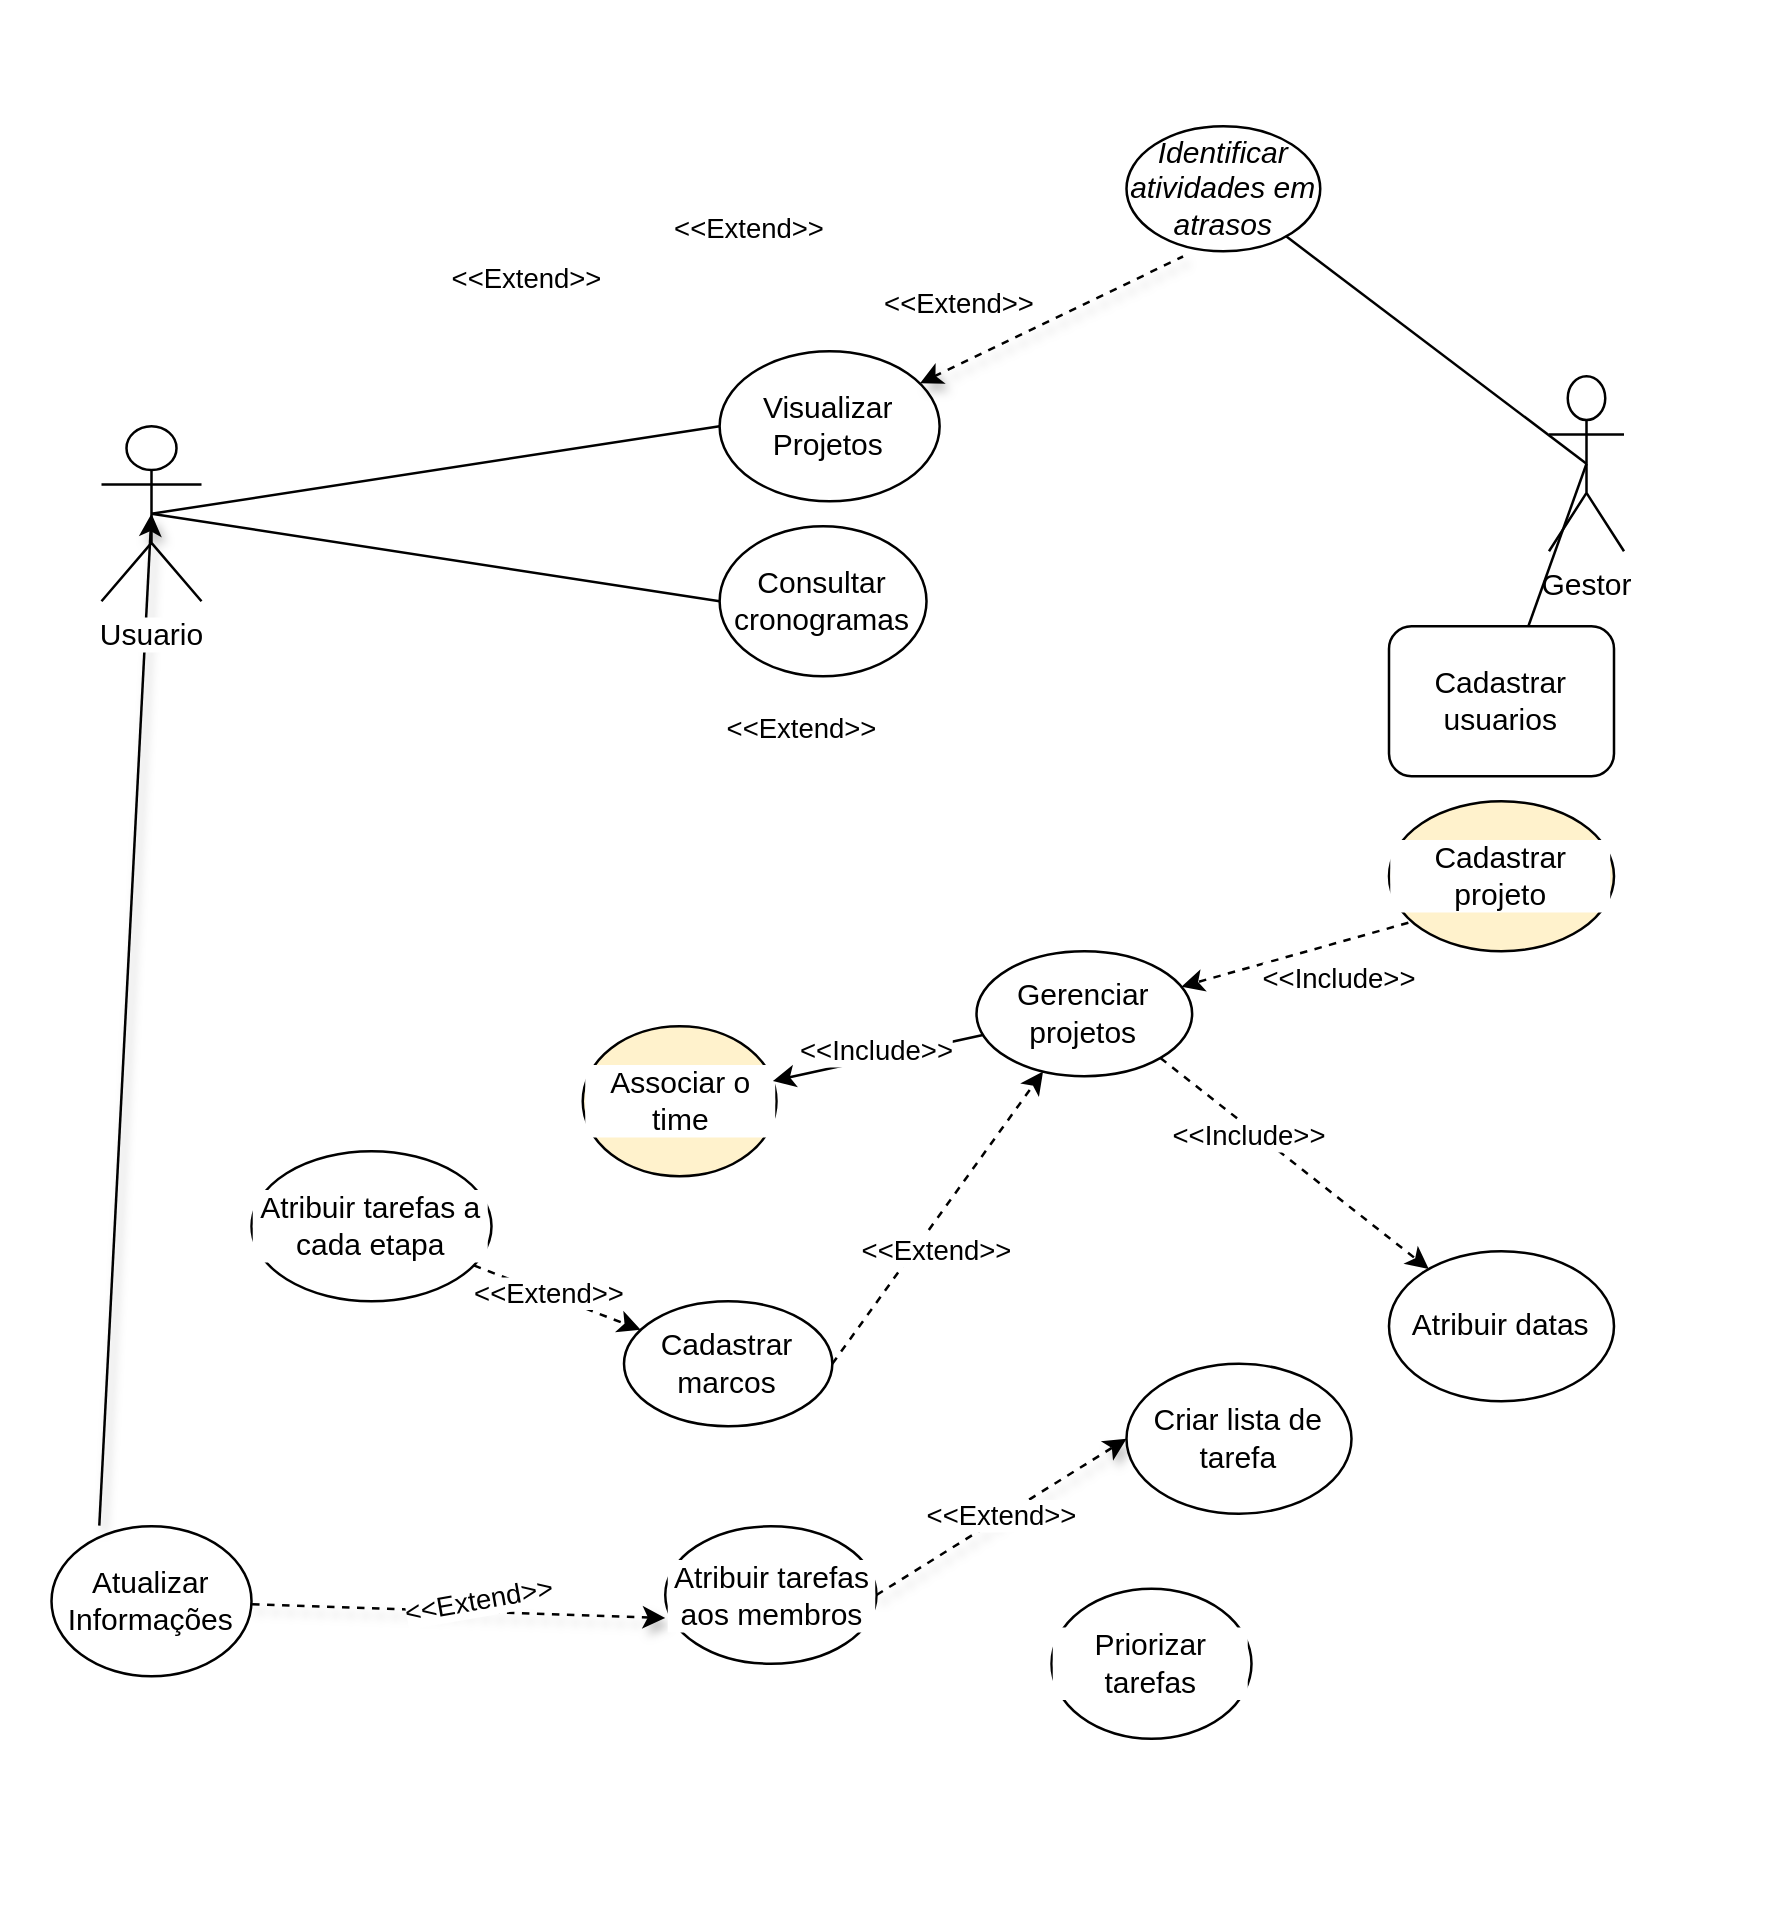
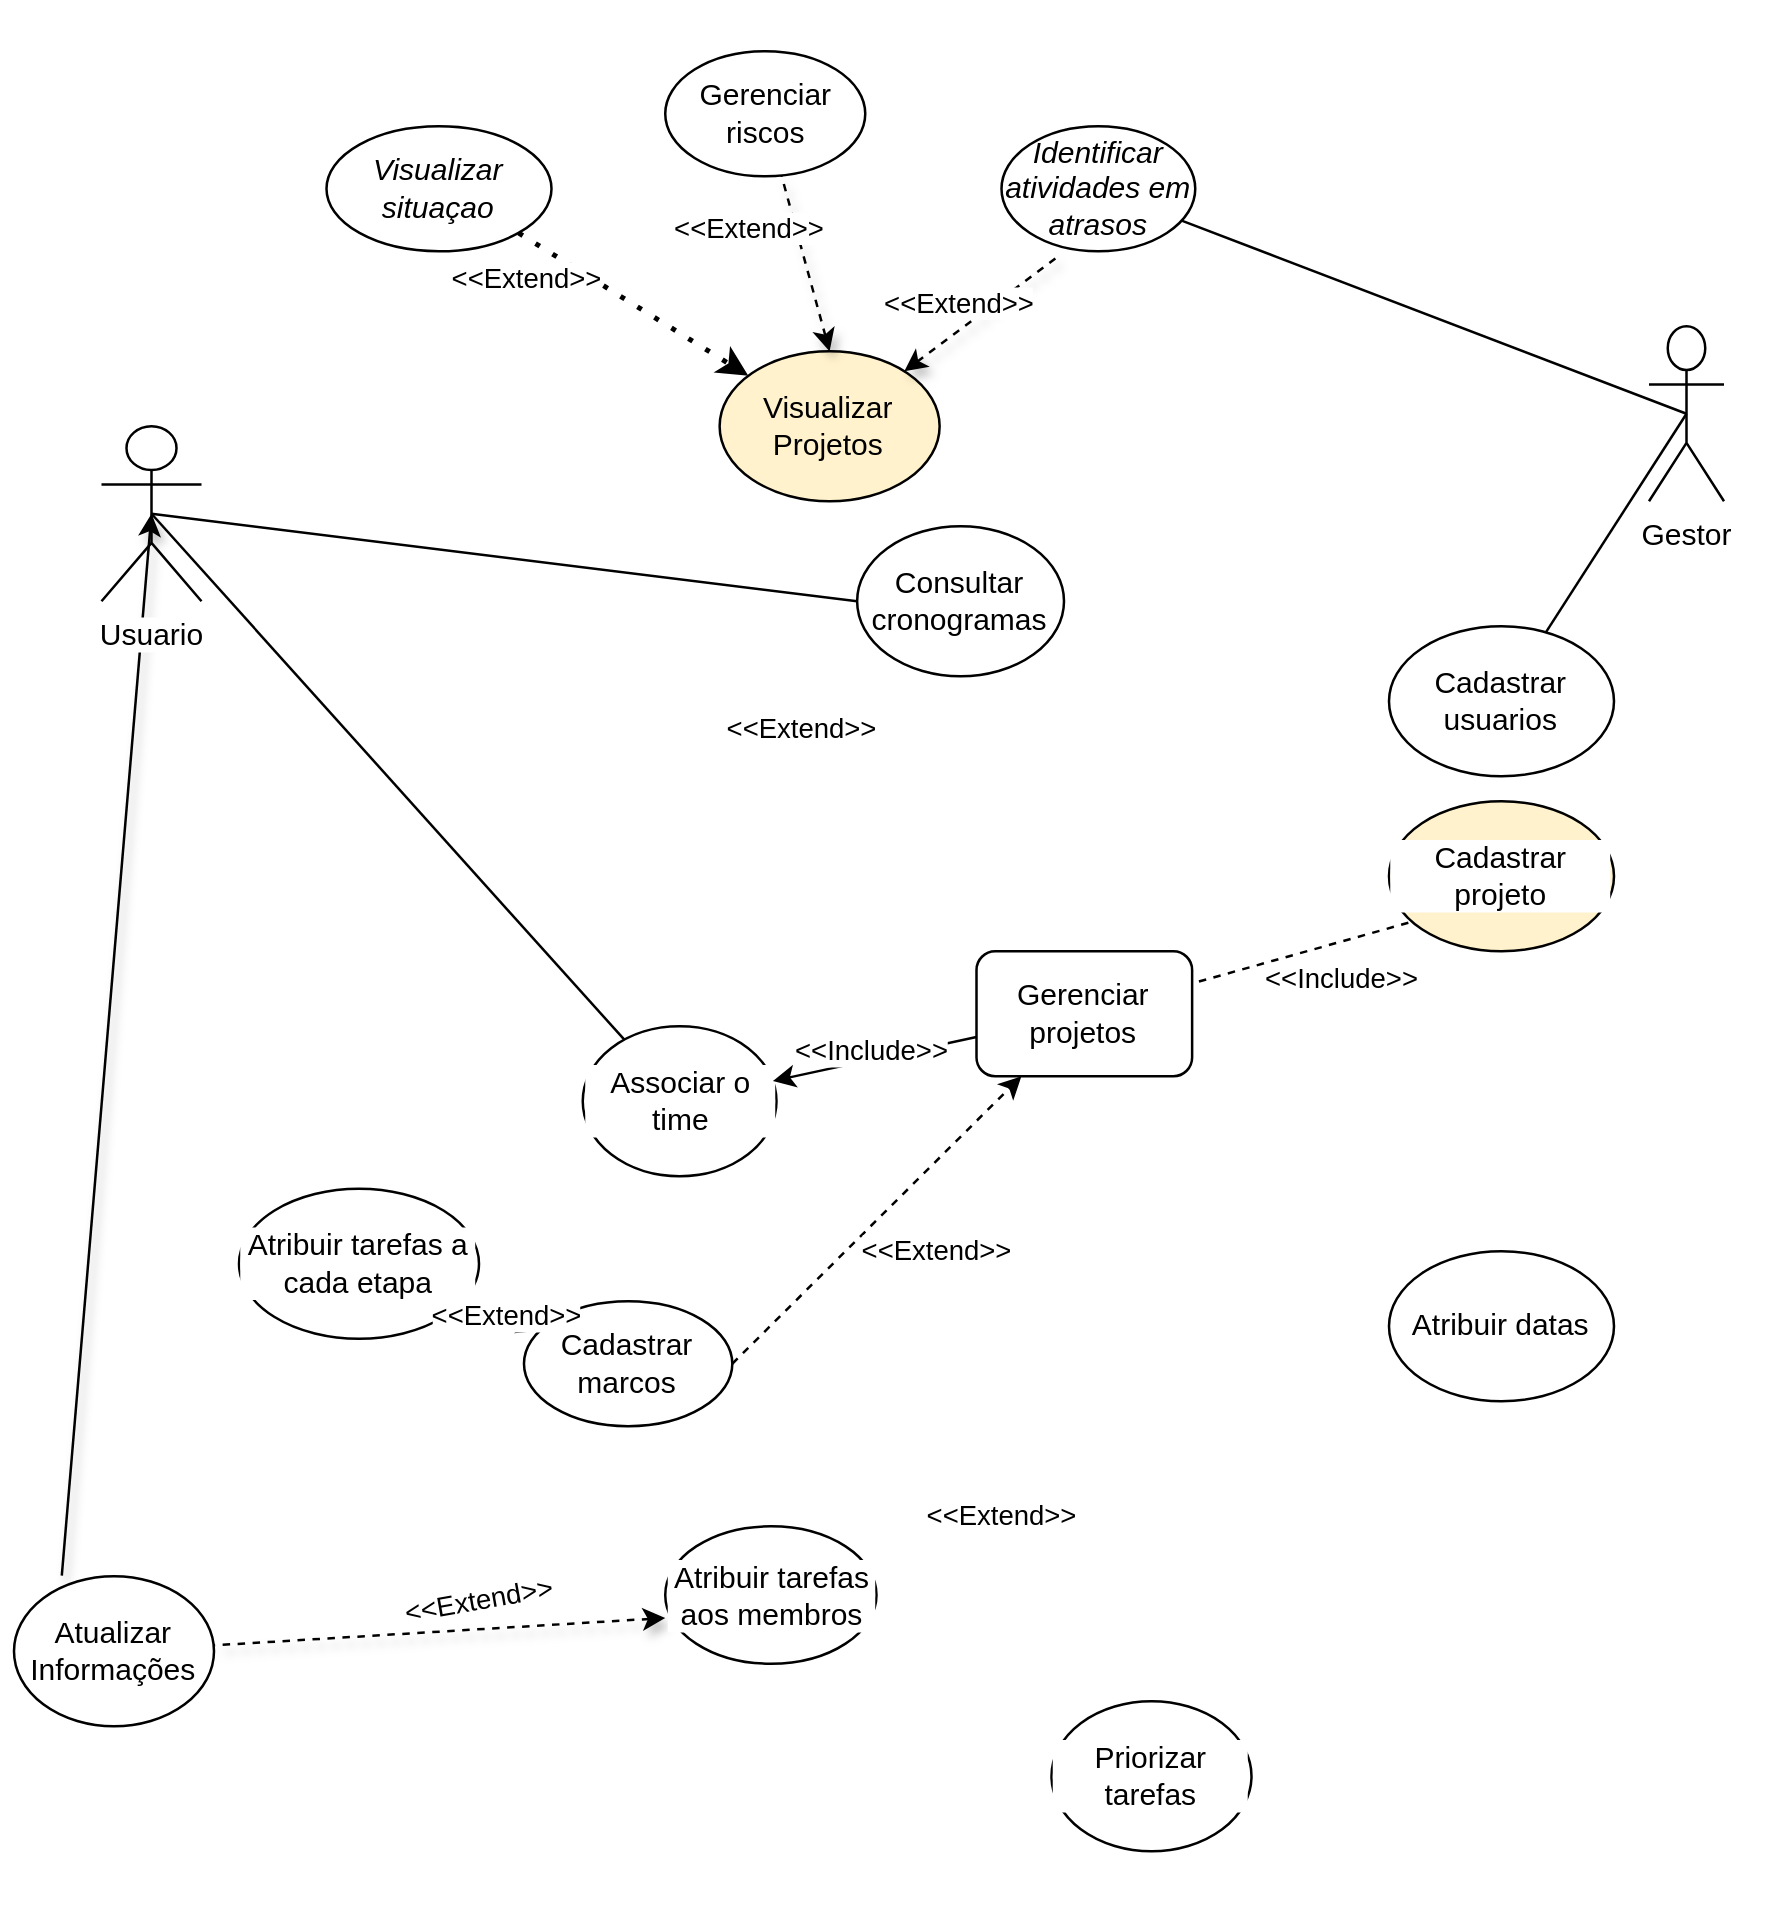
node "Gerenciar riscos": added
node "Visualizar situaçao": added
node "Identificar atividades em atrasos": moved (1223, 189) -> (1098, 189)
edge "Gerenciar riscos" -> "Visualizar Projetos": added
edge "Visualizar situaçao" -> "Visualizar Projetos": added
node "Visualizar Projetos": fillcolor #ffffff -> #fff2cc
node "Gestor": moved (1586, 464) -> (1686, 414)
edge "Visualizar Projetos" -- "Usuario": now "Associar o time" -- "Usuario"
node "Consultar cronogramas": moved (823, 601) -> (960, 601)
node "Cadastrar usuarios": shape rounded rectangle -> ellipse
edge "Cadastrar projeto" -> "Gerenciar projetos": arrowhead classic -> none
node "Gerenciar projetos": shape ellipse -> rounded rectangle
node "Associar o time": fillcolor #fff2cc -> #ffffff
edge "Gerenciar projetos" -> "Atribuir datas": removed, label "<<Include>>"
node "Atribuir tarefas a cada etapa": moved (371, 1226) -> (359, 1264)
node "Cadastrar marcos": moved (728, 1364) -> (628, 1364)
node "Criar lista de tarefa": removed
edge "Atribuir tarefas aos membros" -> "Criar lista de tarefa": removed
node "Atualizar Informações": moved (151, 1601) -> (114, 1651)
node "Priorizar tarefas": moved (1151, 1664) -> (1151, 1776)
